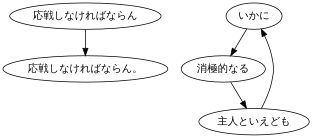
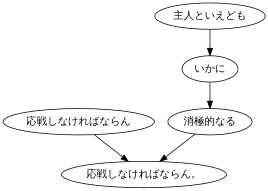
edge "消極的なる" -> "主人といえども": now "消極的なる" -> "応戦しなければならん。"
